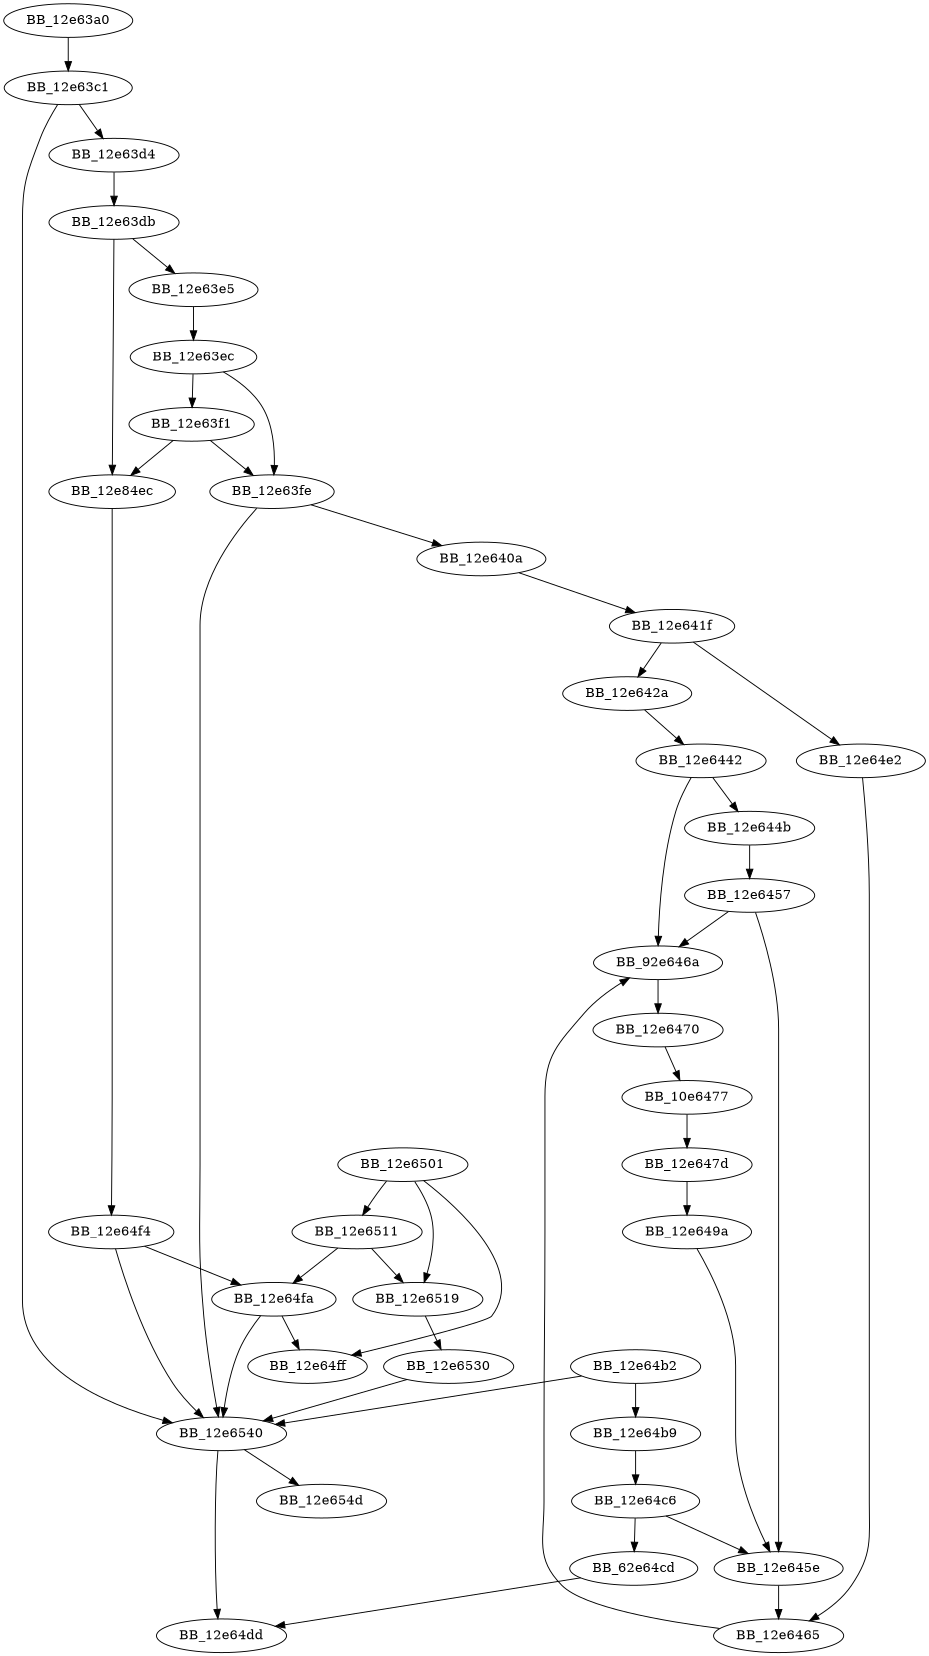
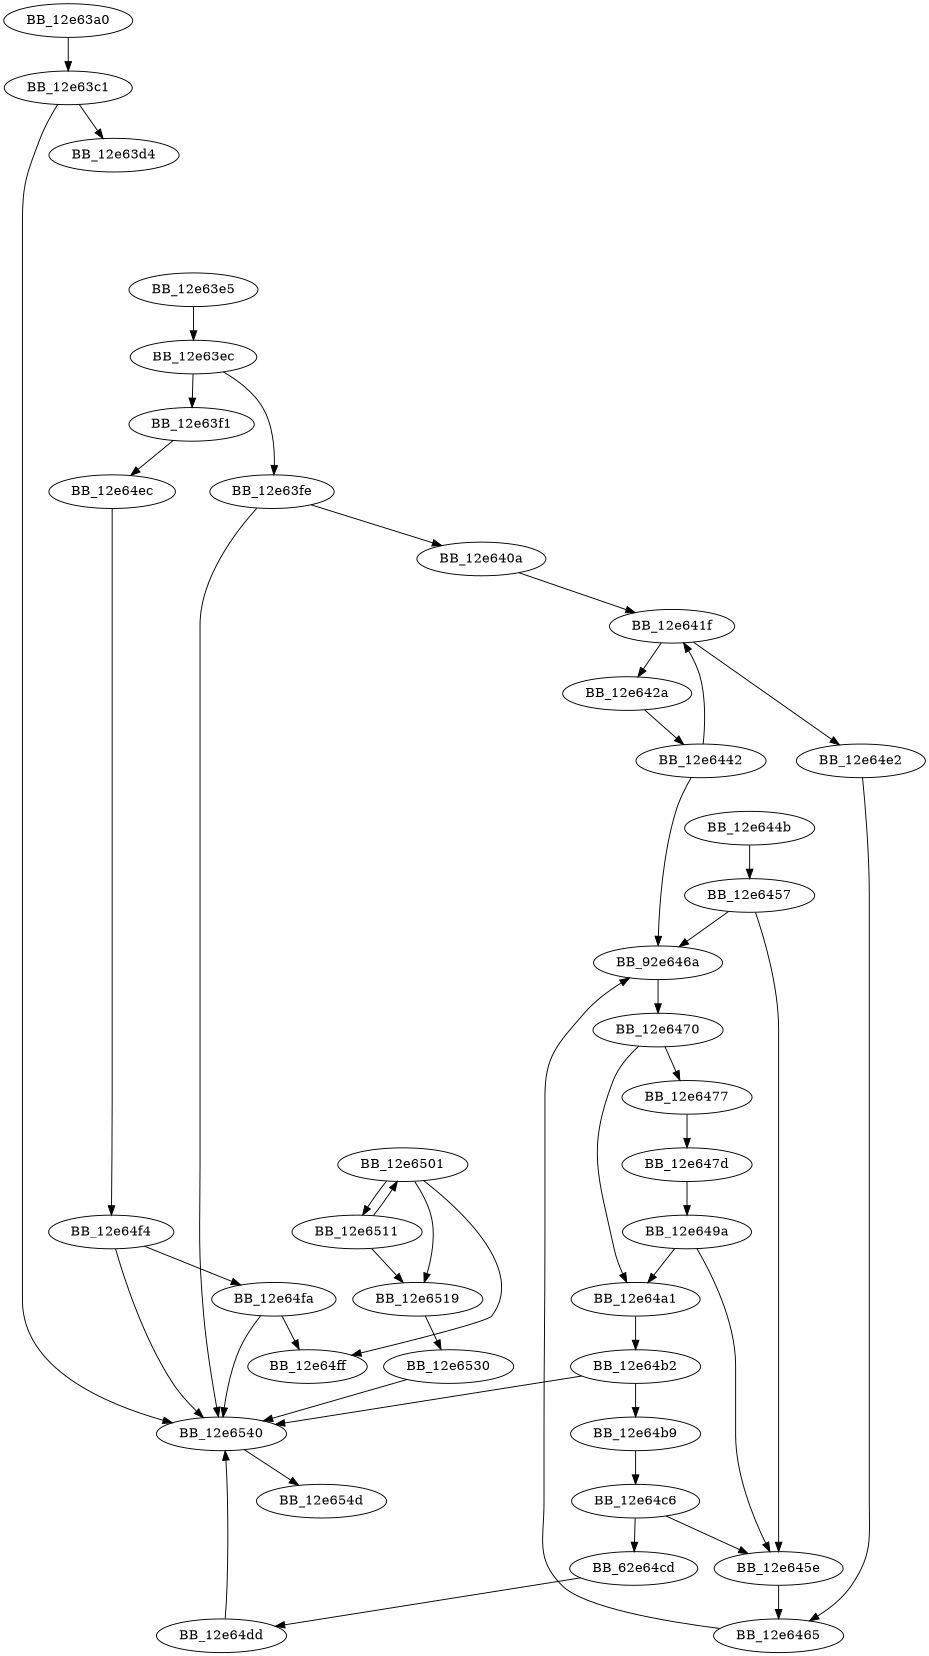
node "BB_12e63db": removed
edge "BB_12e63f1" -> "BB_12e63fe": removed
node "BB_12e84ec": label "BB_12e84ec" -> "BB_12e64ec"
edge "BB_12e6442" -> "BB_12e644b": now "BB_12e6442" -> "BB_12e641f"
node "BB_10e6477": label "BB_10e6477" -> "BB_12e6477"
edge "BB_12e6511" -> "BB_12e64fa": now "BB_12e6511" -> "BB_12e6501"
node "BB_12e64a1": added
edge "BB_12e6540" -> "BB_12e64dd": reversed
